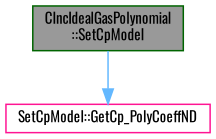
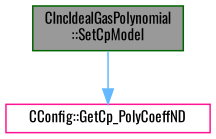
node "SetCpModel::GetCp_PolyCoeffND": label "SetCpModel::GetCp_PolyCoeffND" -> "CConfig::GetCp_PolyCoeffND"
